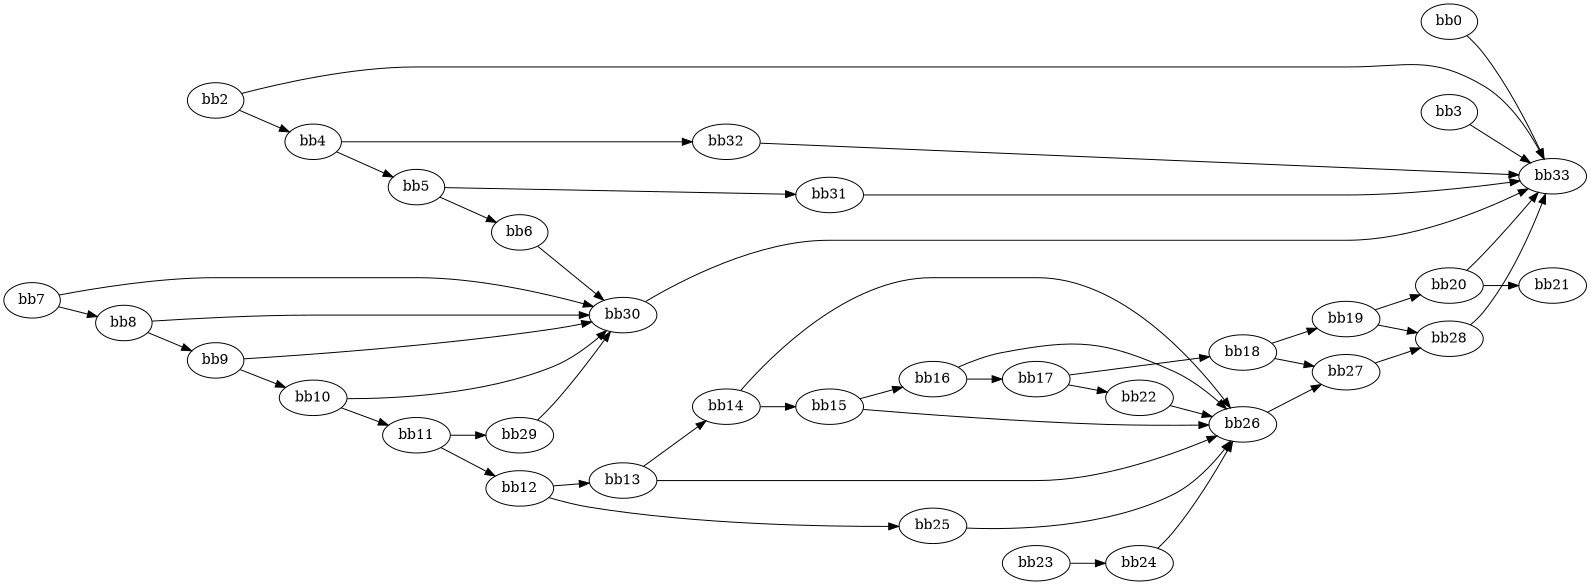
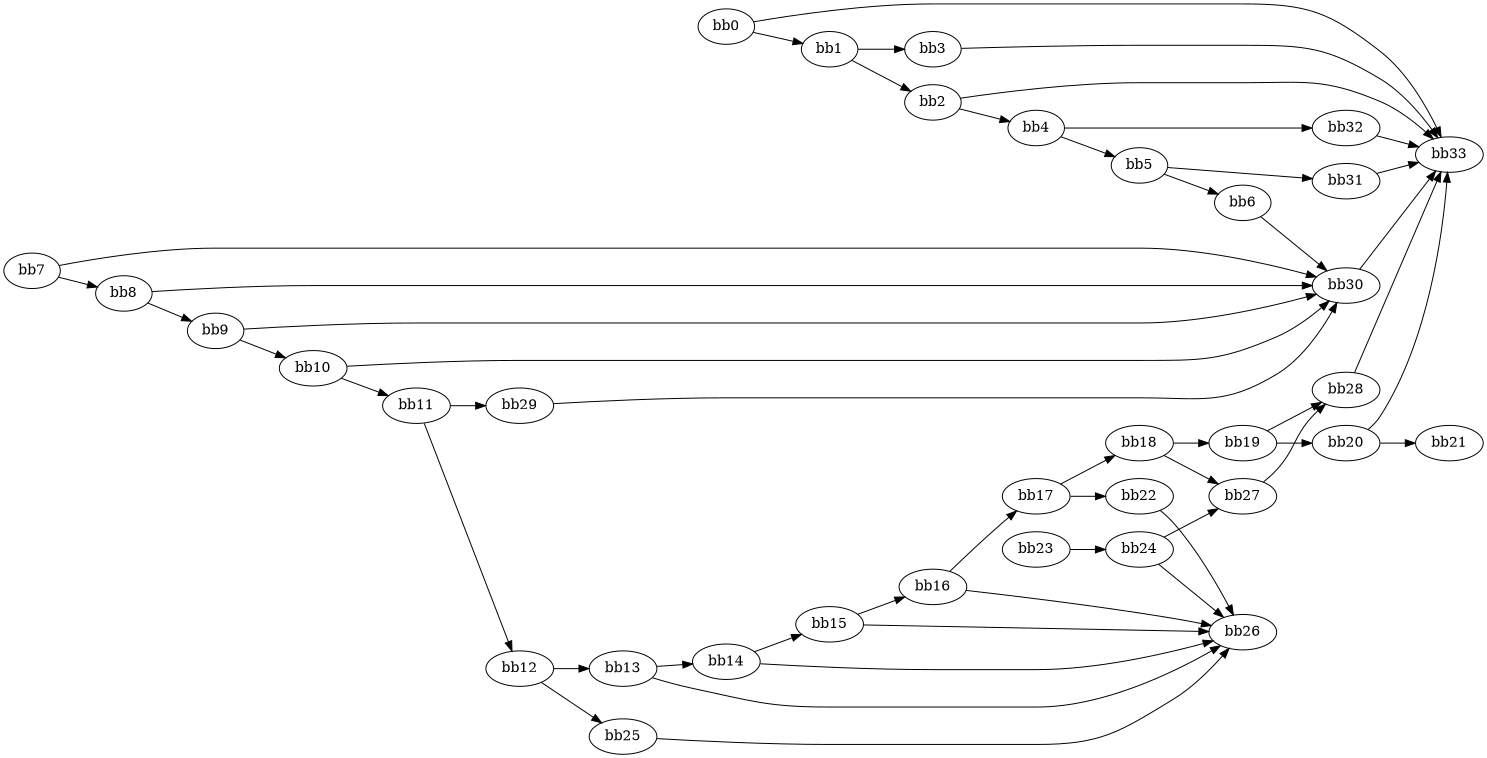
node "bb1": added
edge "bb26" -> "bb27": now "bb24" -> "bb27"
